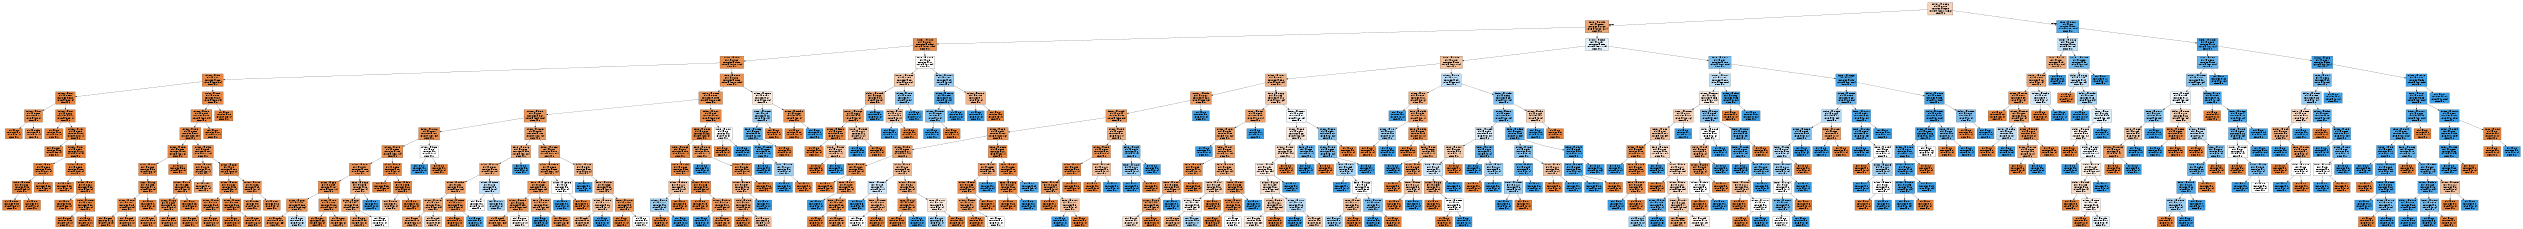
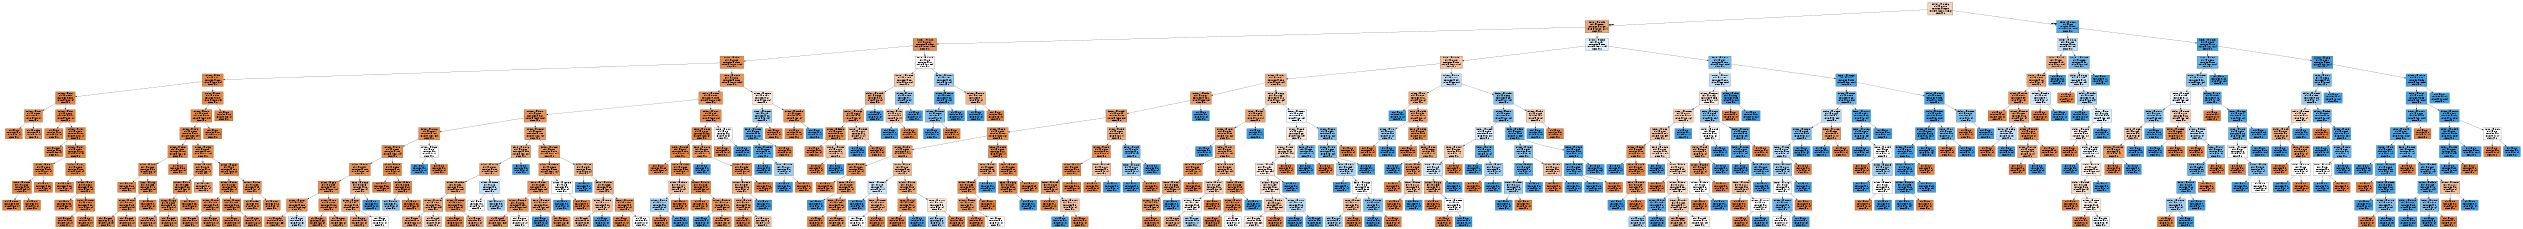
node "n000 <= 0.22 gini = 0.5 samples = 2 value = [1, 1] class = 1": fillcolor #e5833c -> #ffffff
node "gini = 0.0 samples = 76 value = [0, 76] class = 1": fillcolor #ffffff -> #399de5
node "gini = 0.0 samples = 134 value = [0, 134] class = 1": added
node "gini = 0.0 samples = 105 value = [105, 0] class = 1": added
node "gini = 0.087 samples = 22 value = [21, 1] class = 1": added
node "gini = 0.0 samples = 29 value = [29, 0] class = 1": fillcolor #4da7e8 -> #e58139
node "gini = 0.375 samples = 4 value = [3, 1] class = 1": fillcolor #eeab7b -> #83c2ef
node "gini = 0.0 samples = 21 value = [21, 0] class = 1": removed
node "gini = 0.32 samples = 5 value = [4, 1] class = 1": fillcolor #4ba6e7 -> #eca06a
node "gini = 0.49 samples = 7 value = [4, 3] class = 1": removed
node "gini = 0.469 samples = 8 value = [5, 3] class = 1": fillcolor #f5cdb0 -> #4ba6e7
